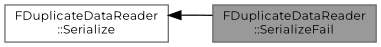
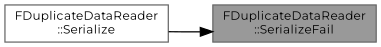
edge "FDuplicateDataReader ::SerializeFail" -> "FDuplicateDataReader ::Serialize": reversed
